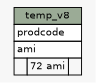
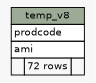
node "temp_v8": text "72 ami" -> "72 rows"
